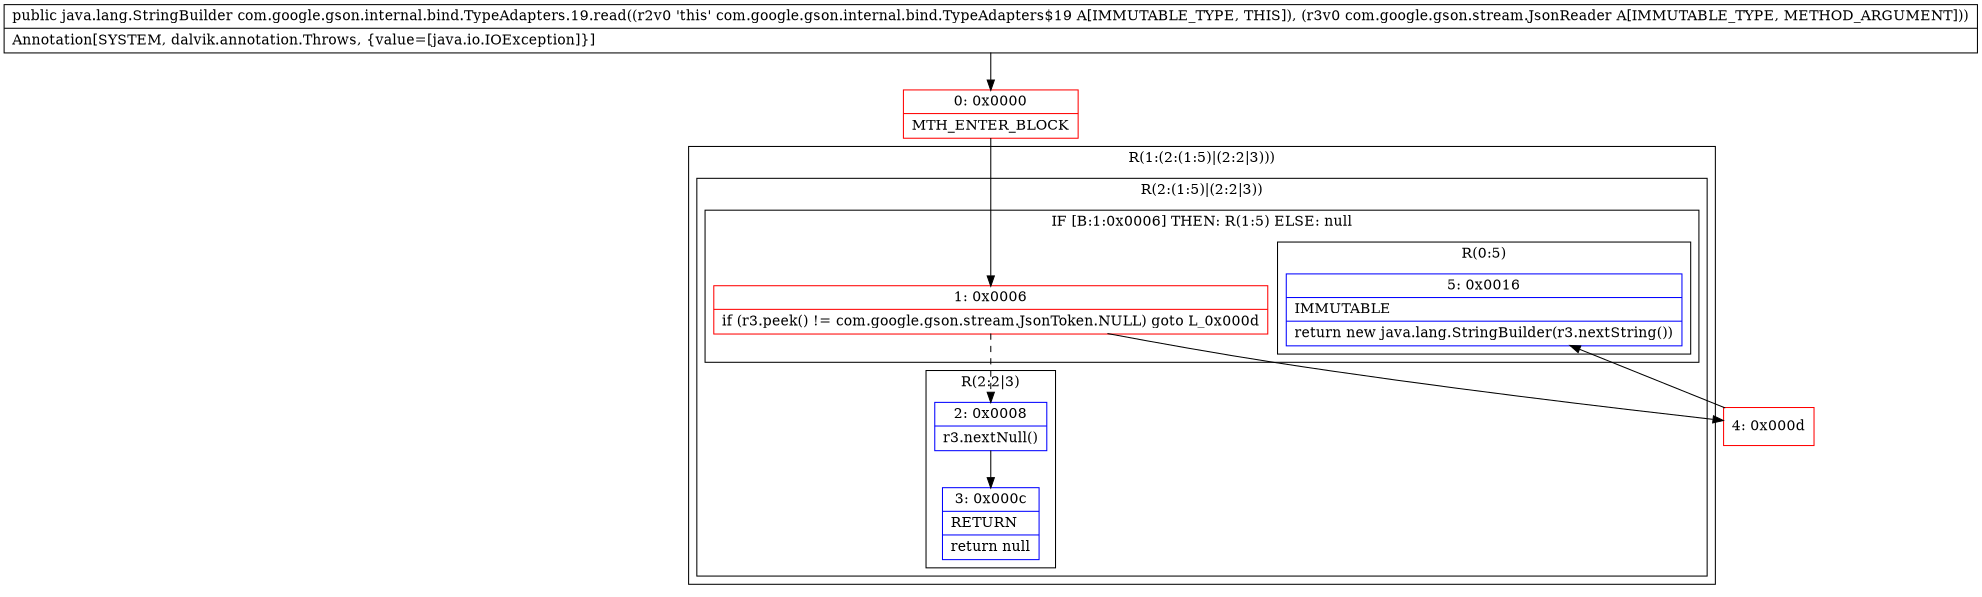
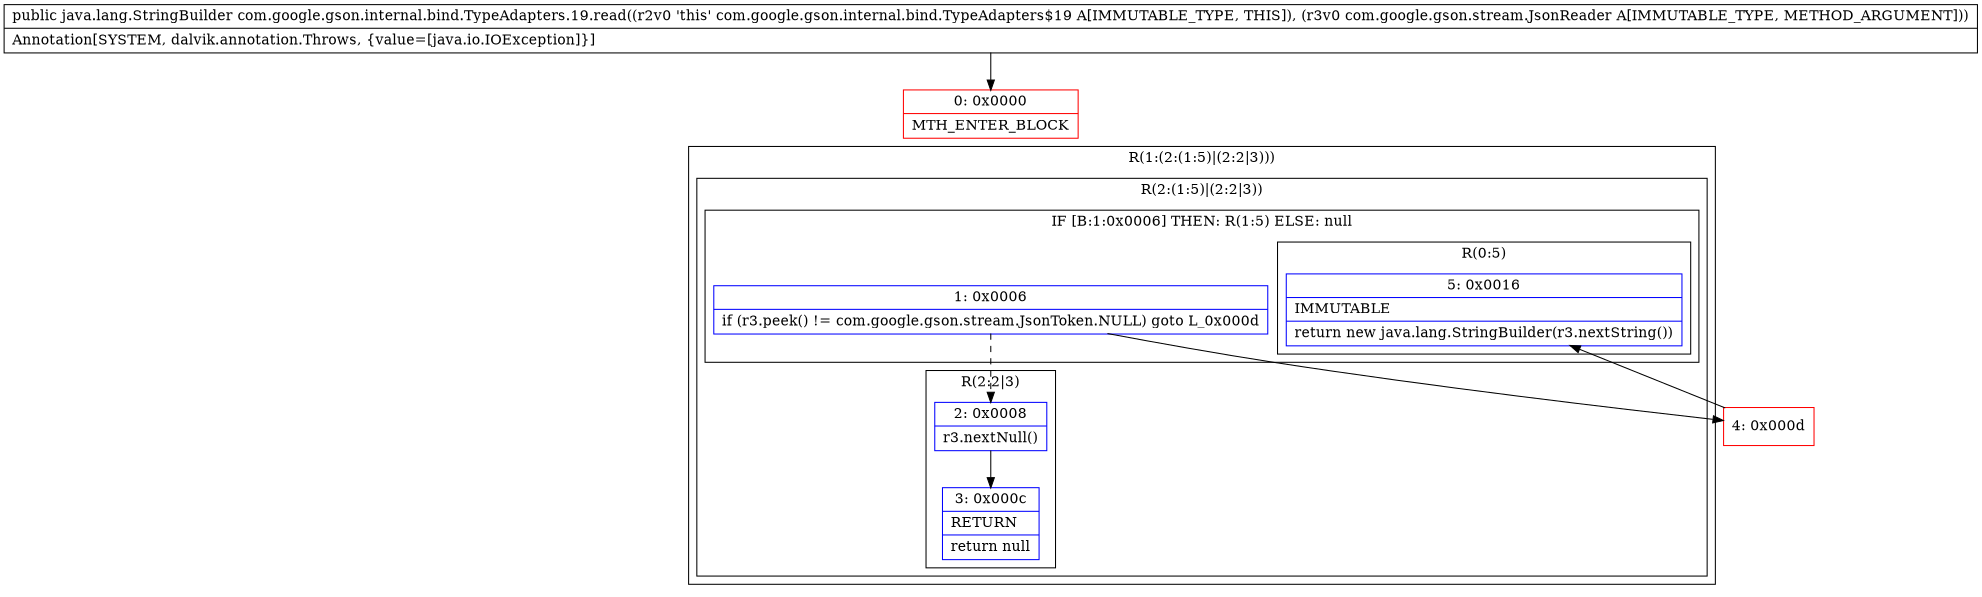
edge "0: 0x0000" -> "1: 0x0006": removed
node "1: 0x0006": color red -> blue
